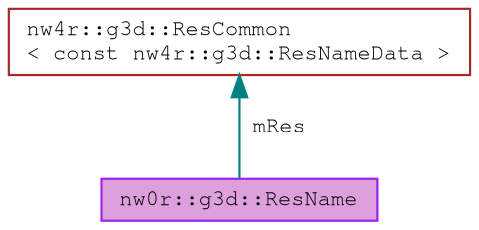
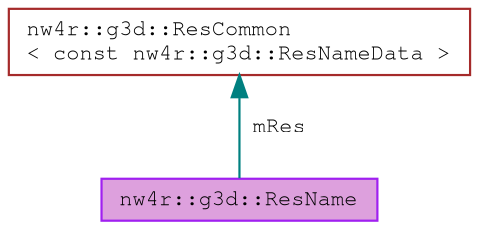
node "nw0r::g3d::ResName": label "nw0r::g3d::ResName" -> "nw4r::g3d::ResName"
